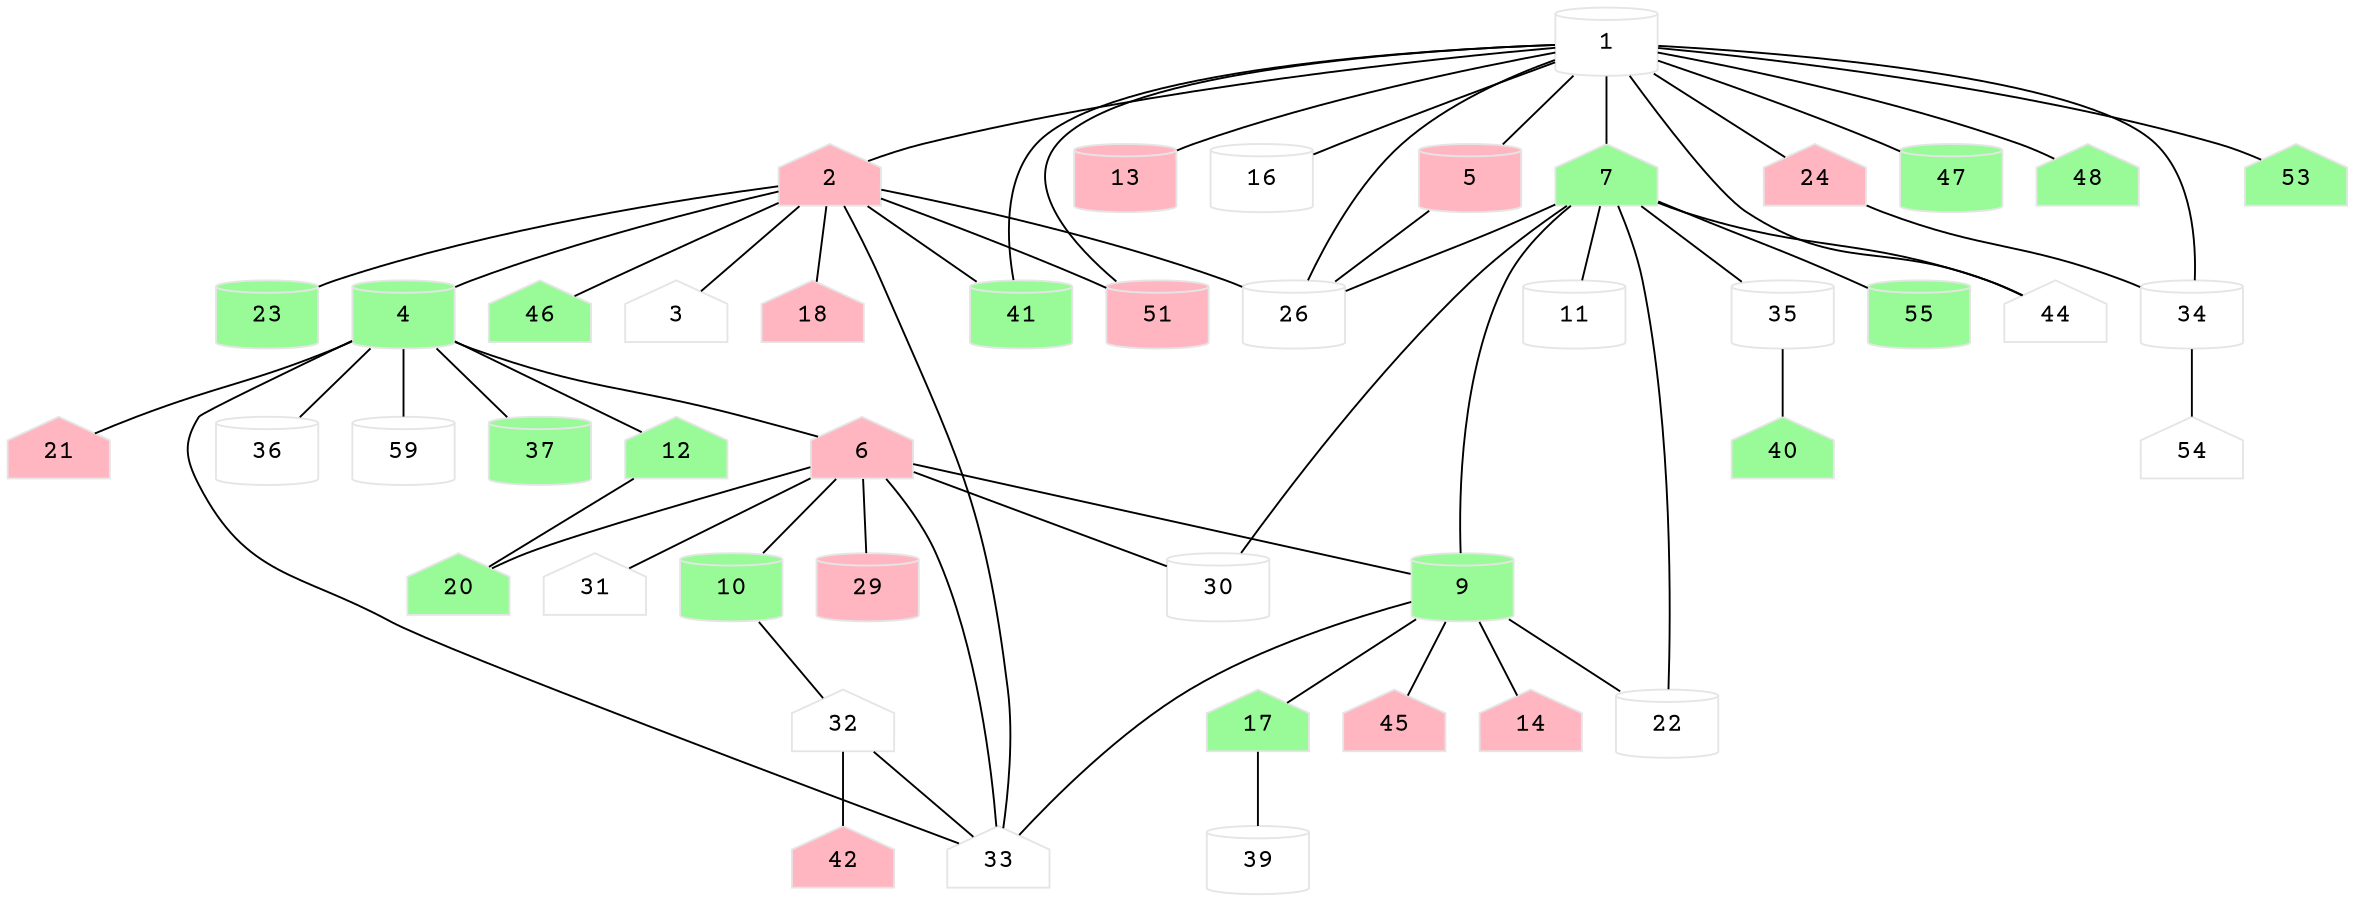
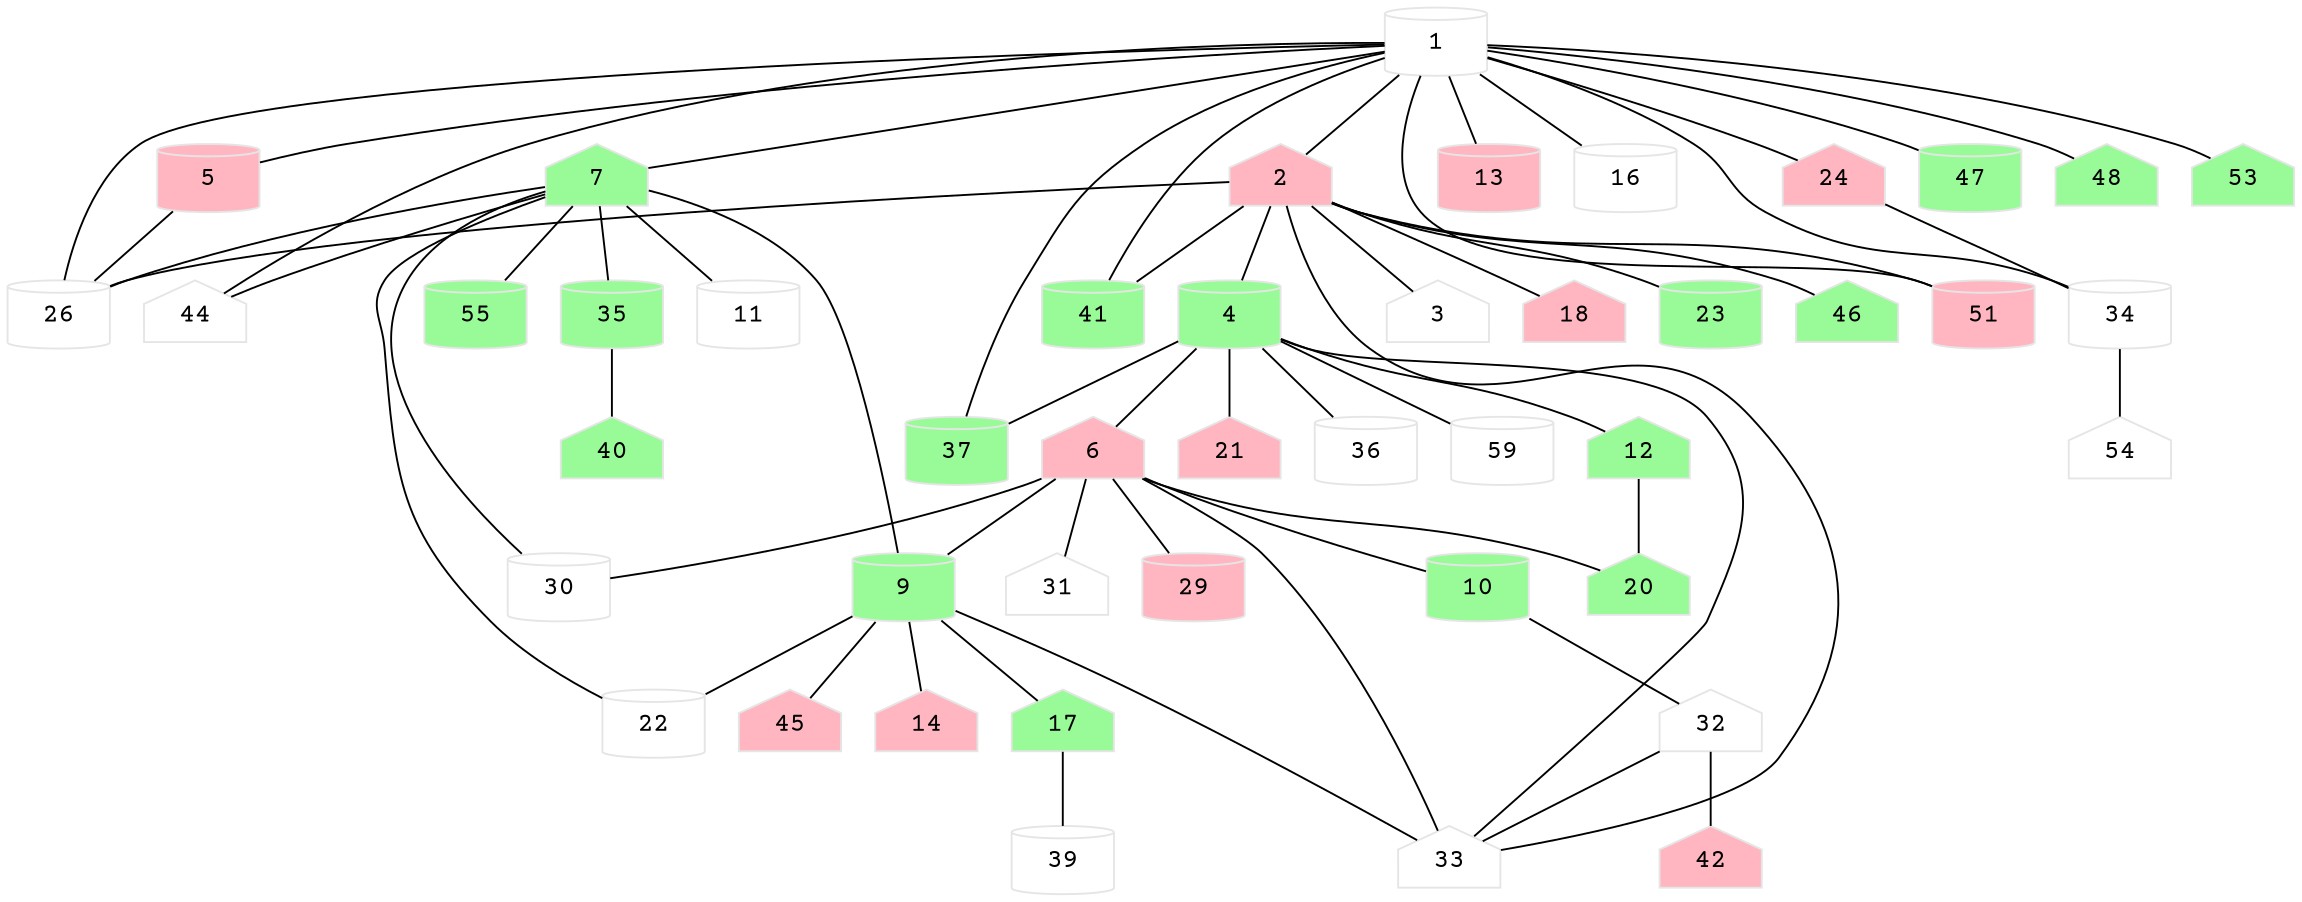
edge "1" -- "37": added
node "35": fillcolor white -> palegreen
